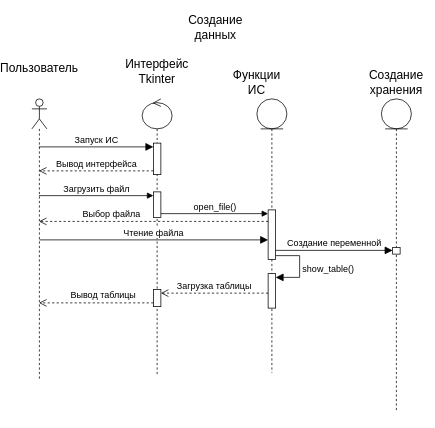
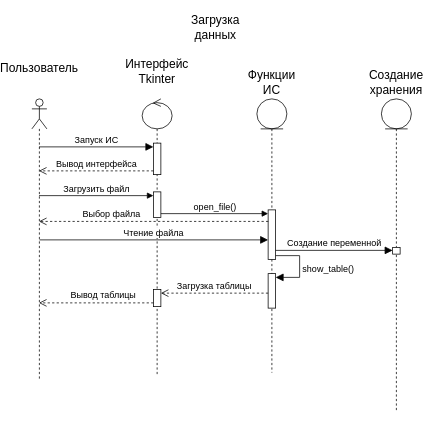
node "Создание данных": label "Создание данных" -> "Загрузка данных"
node "Функции ИС": moved (257, 82) -> (272, 82)
